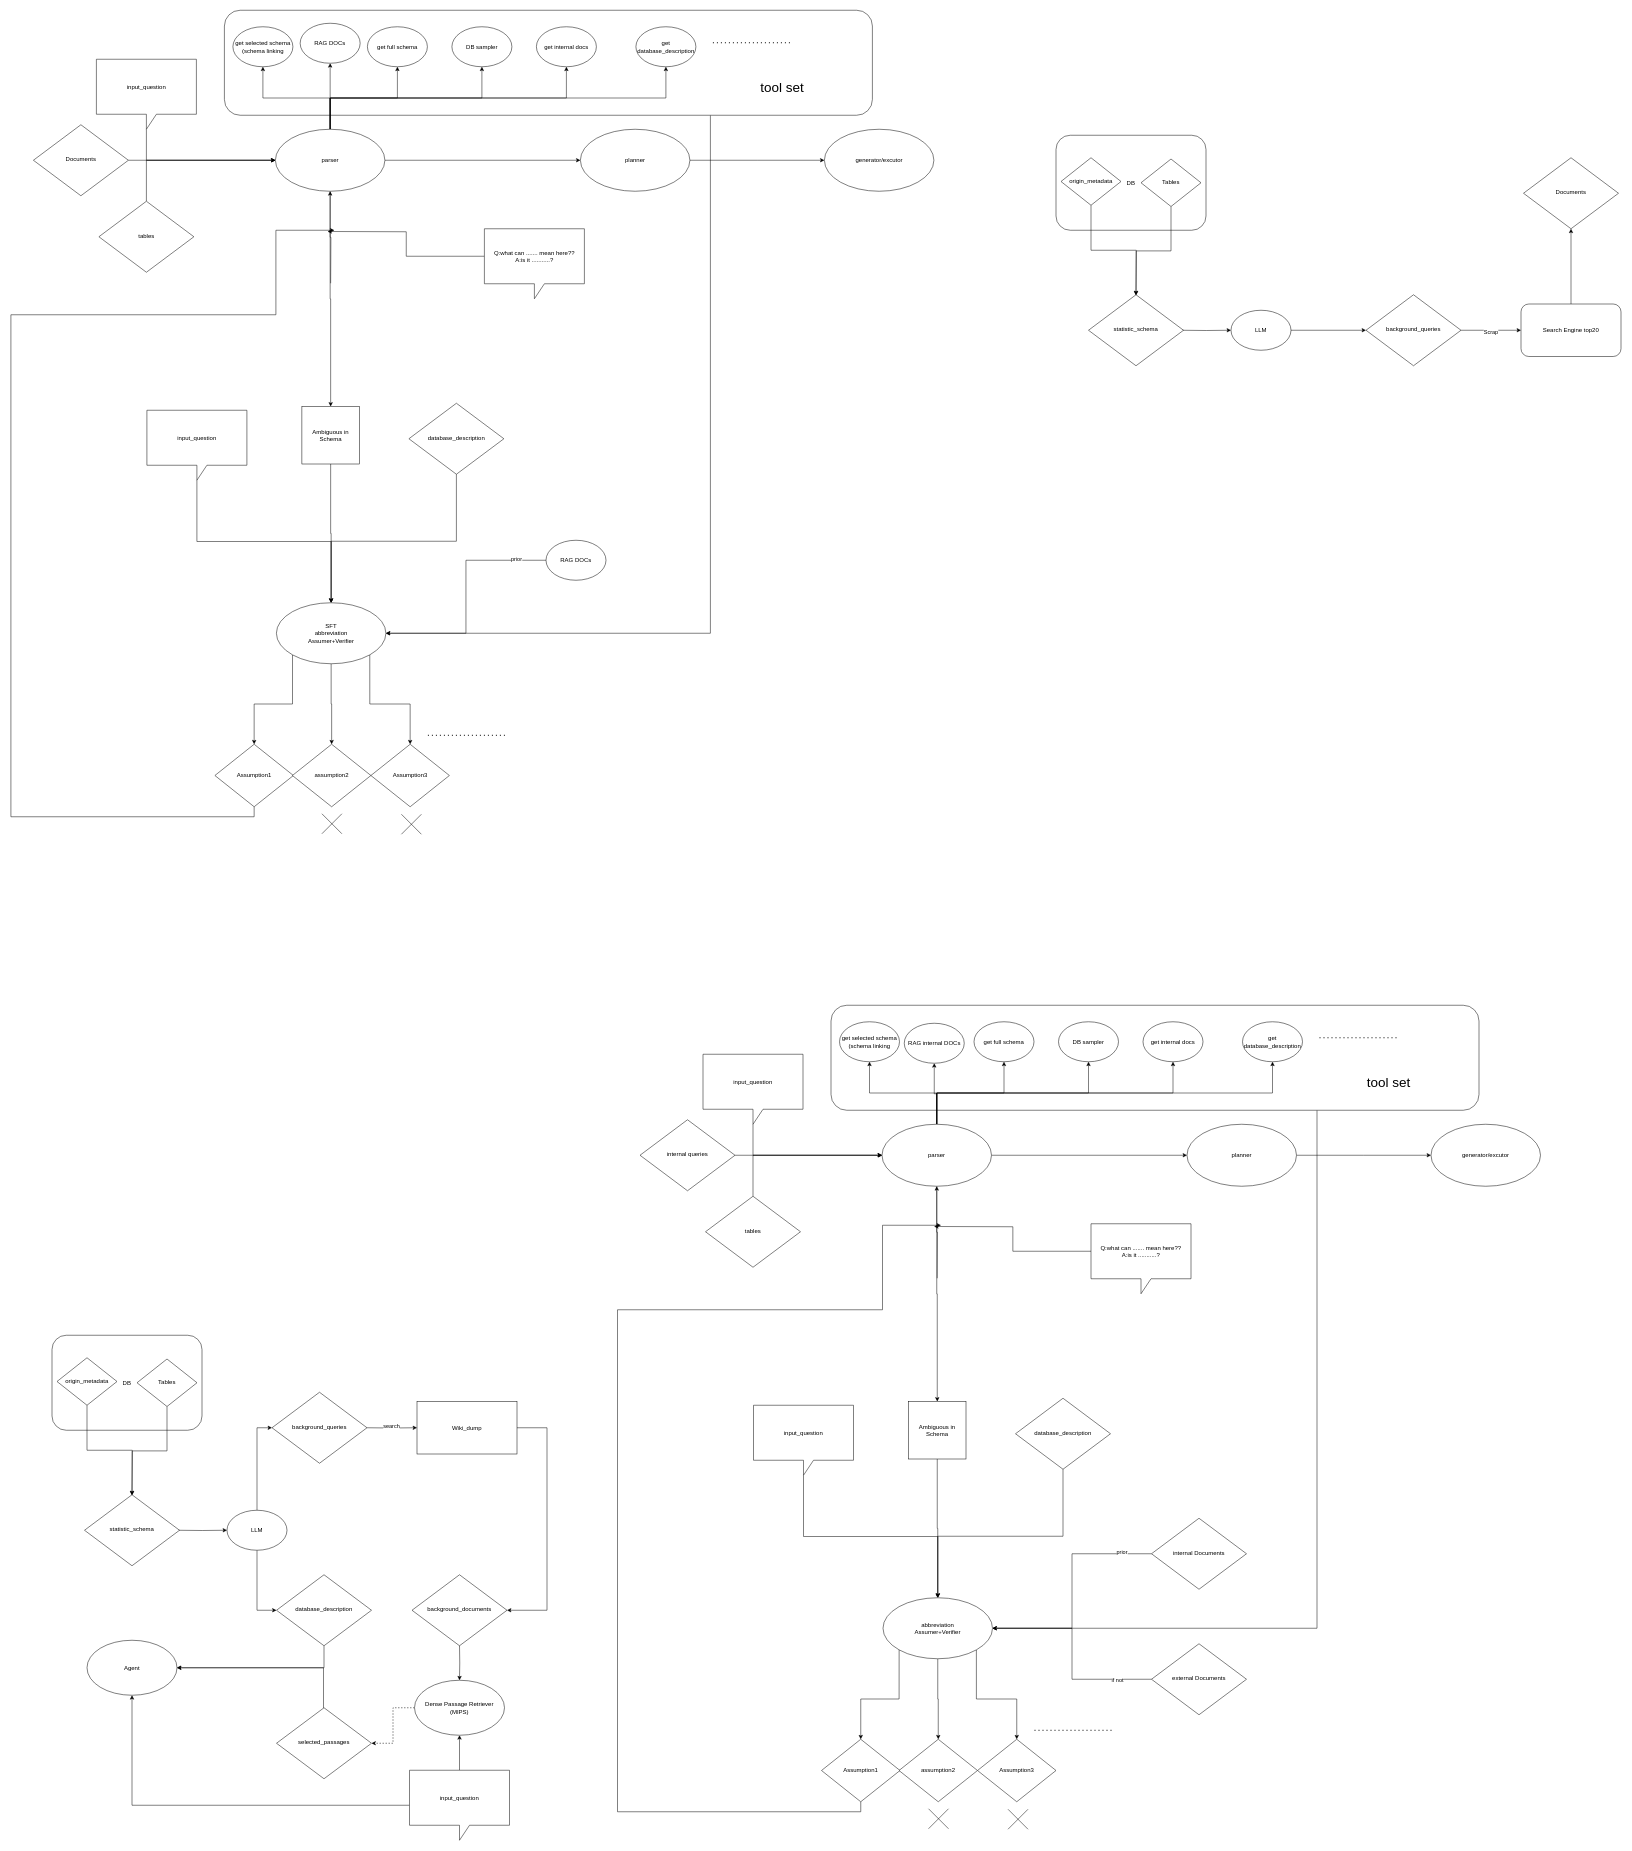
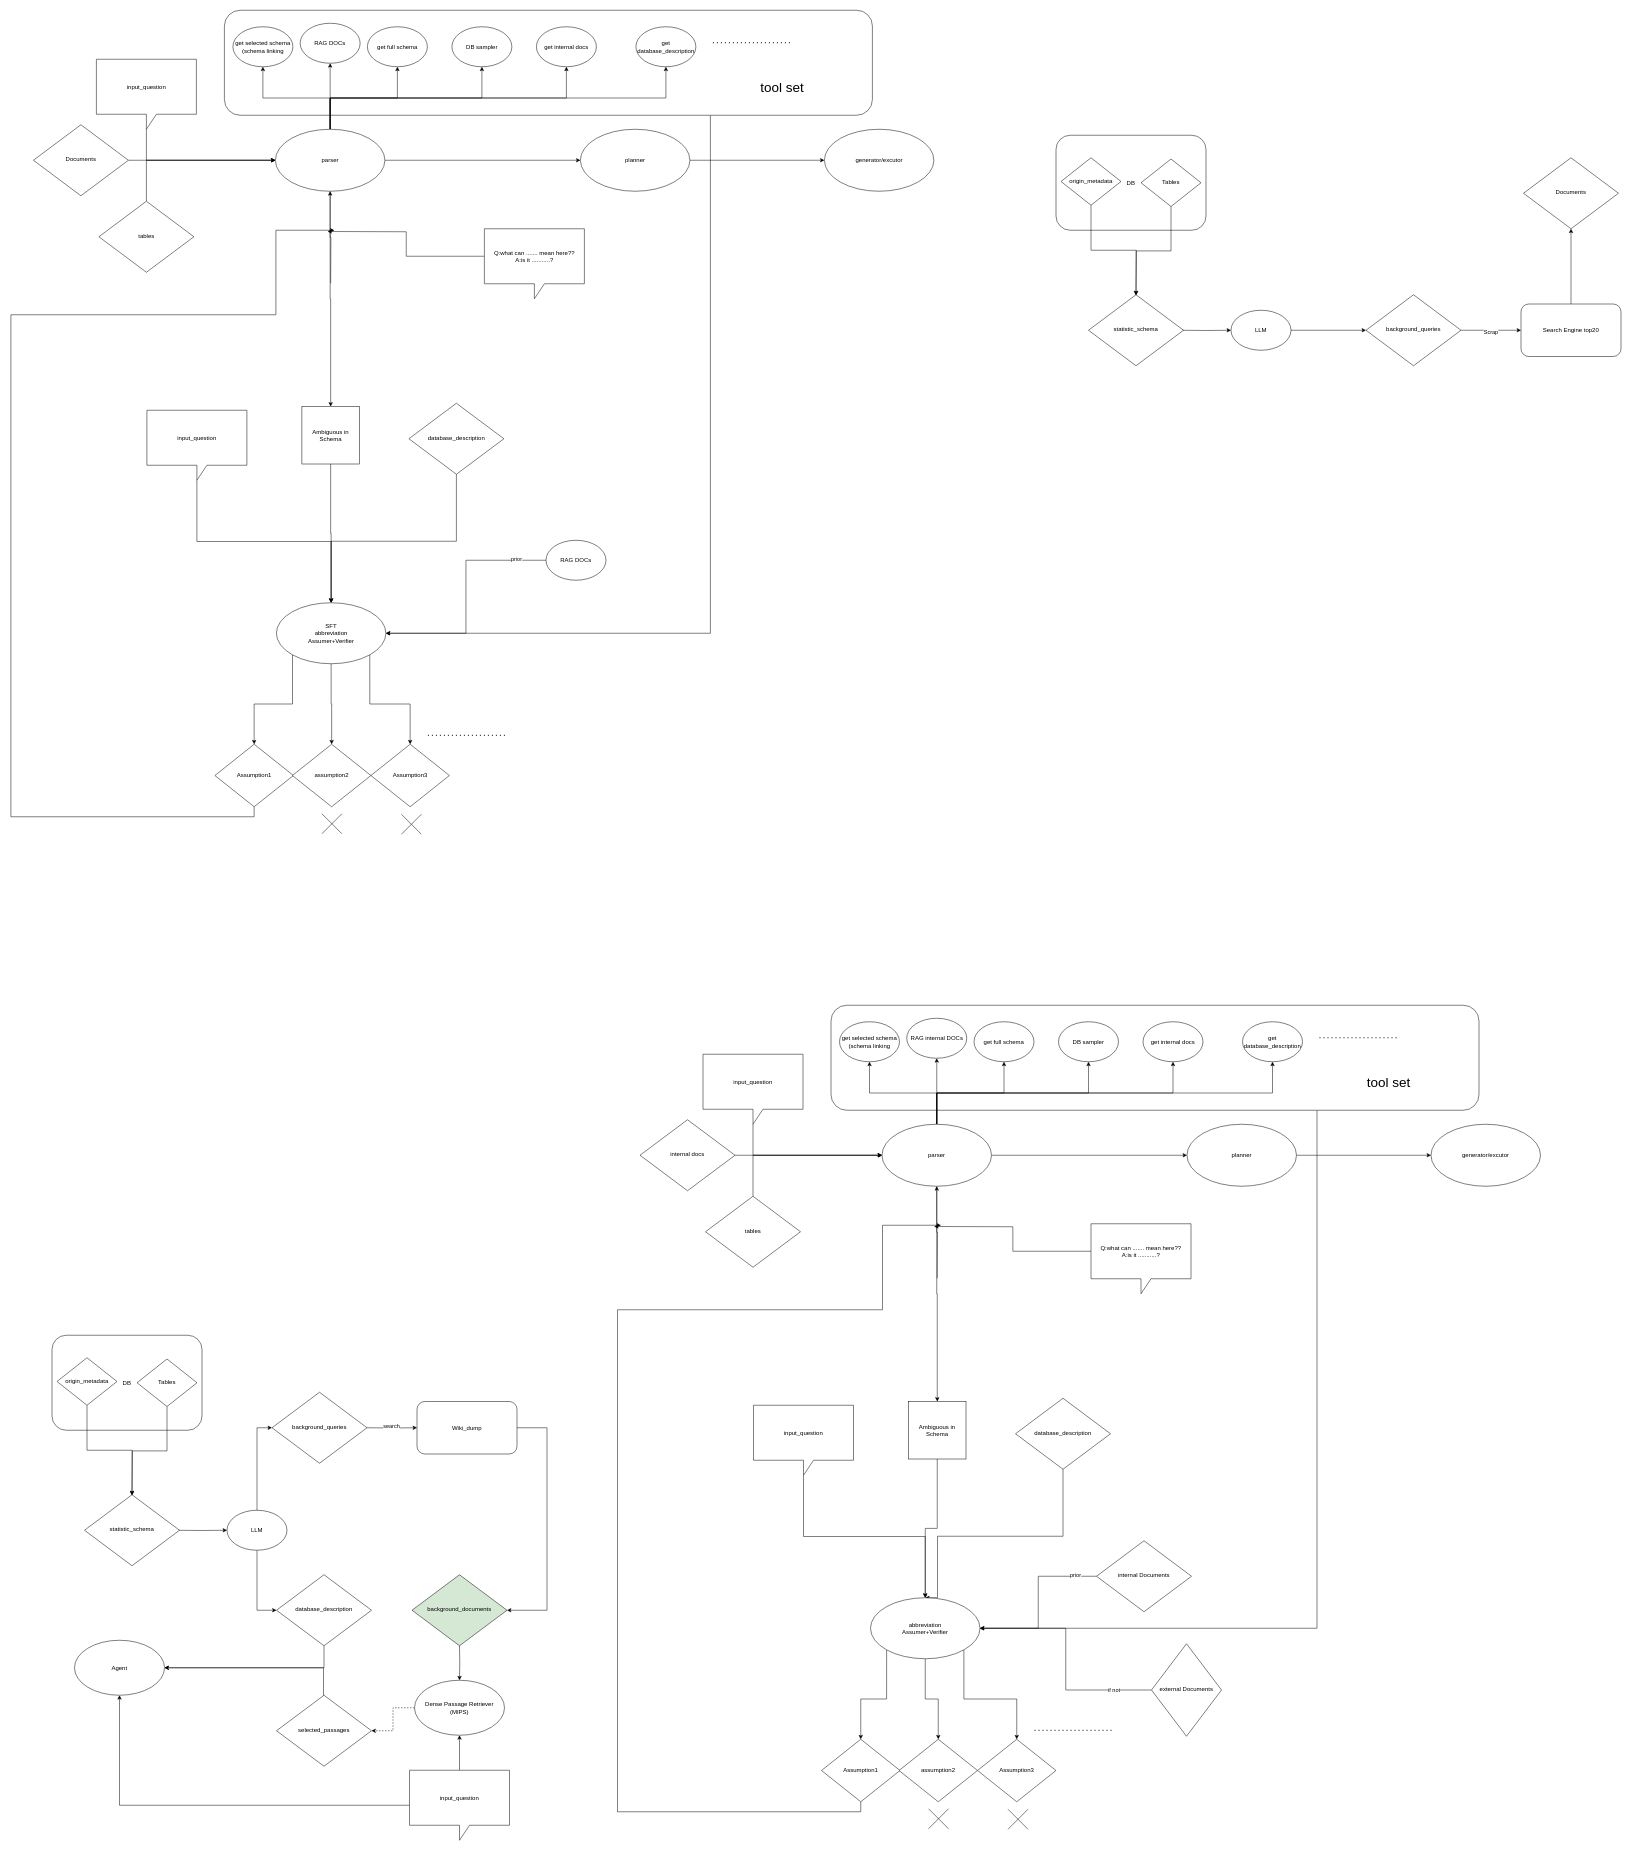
node "RAG internal DOCs": moved (934, 1043) -> (937, 1038)
node "internal queries": label "internal queries" -> "internal docs"
node "Wiki_dump": shape rectangle -> rounded rectangle
node "internal Documents": moved (1199, 1554) -> (1144, 1576)
node "background_documents": fillcolor #ffffff -> #d5e8d4
node "abbreviation Assumer+Verifier": moved (938, 1628) -> (925, 1628)
node "Agent": moved (132, 1668) -> (119, 1668)
node "external Documents": size 95x71 -> 70x93
node "selected_passages": moved (324, 1743) -> (324, 1731)
